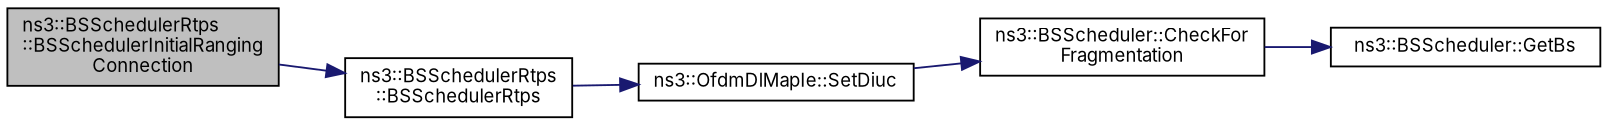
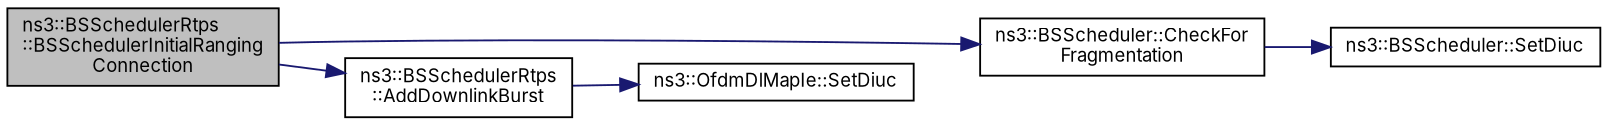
node "ns3::BSScheduler::GetBs": label "ns3::BSScheduler::GetBs" -> "ns3::BSScheduler::SetDiuc"
edge "ns3::OfdmDlMapIe::SetDiuc" -> "ns3::BSScheduler::CheckFor Fragmentation": now "ns3::BSSchedulerRtps ::BSSchedulerInitialRanging Connection" -> "ns3::BSScheduler::CheckFor Fragmentation"
node "ns3::BSSchedulerRtps ::BSSchedulerRtps": label "ns3::BSSchedulerRtps ::BSSchedulerRtps" -> "ns3::BSSchedulerRtps ::AddDownlinkBurst"
